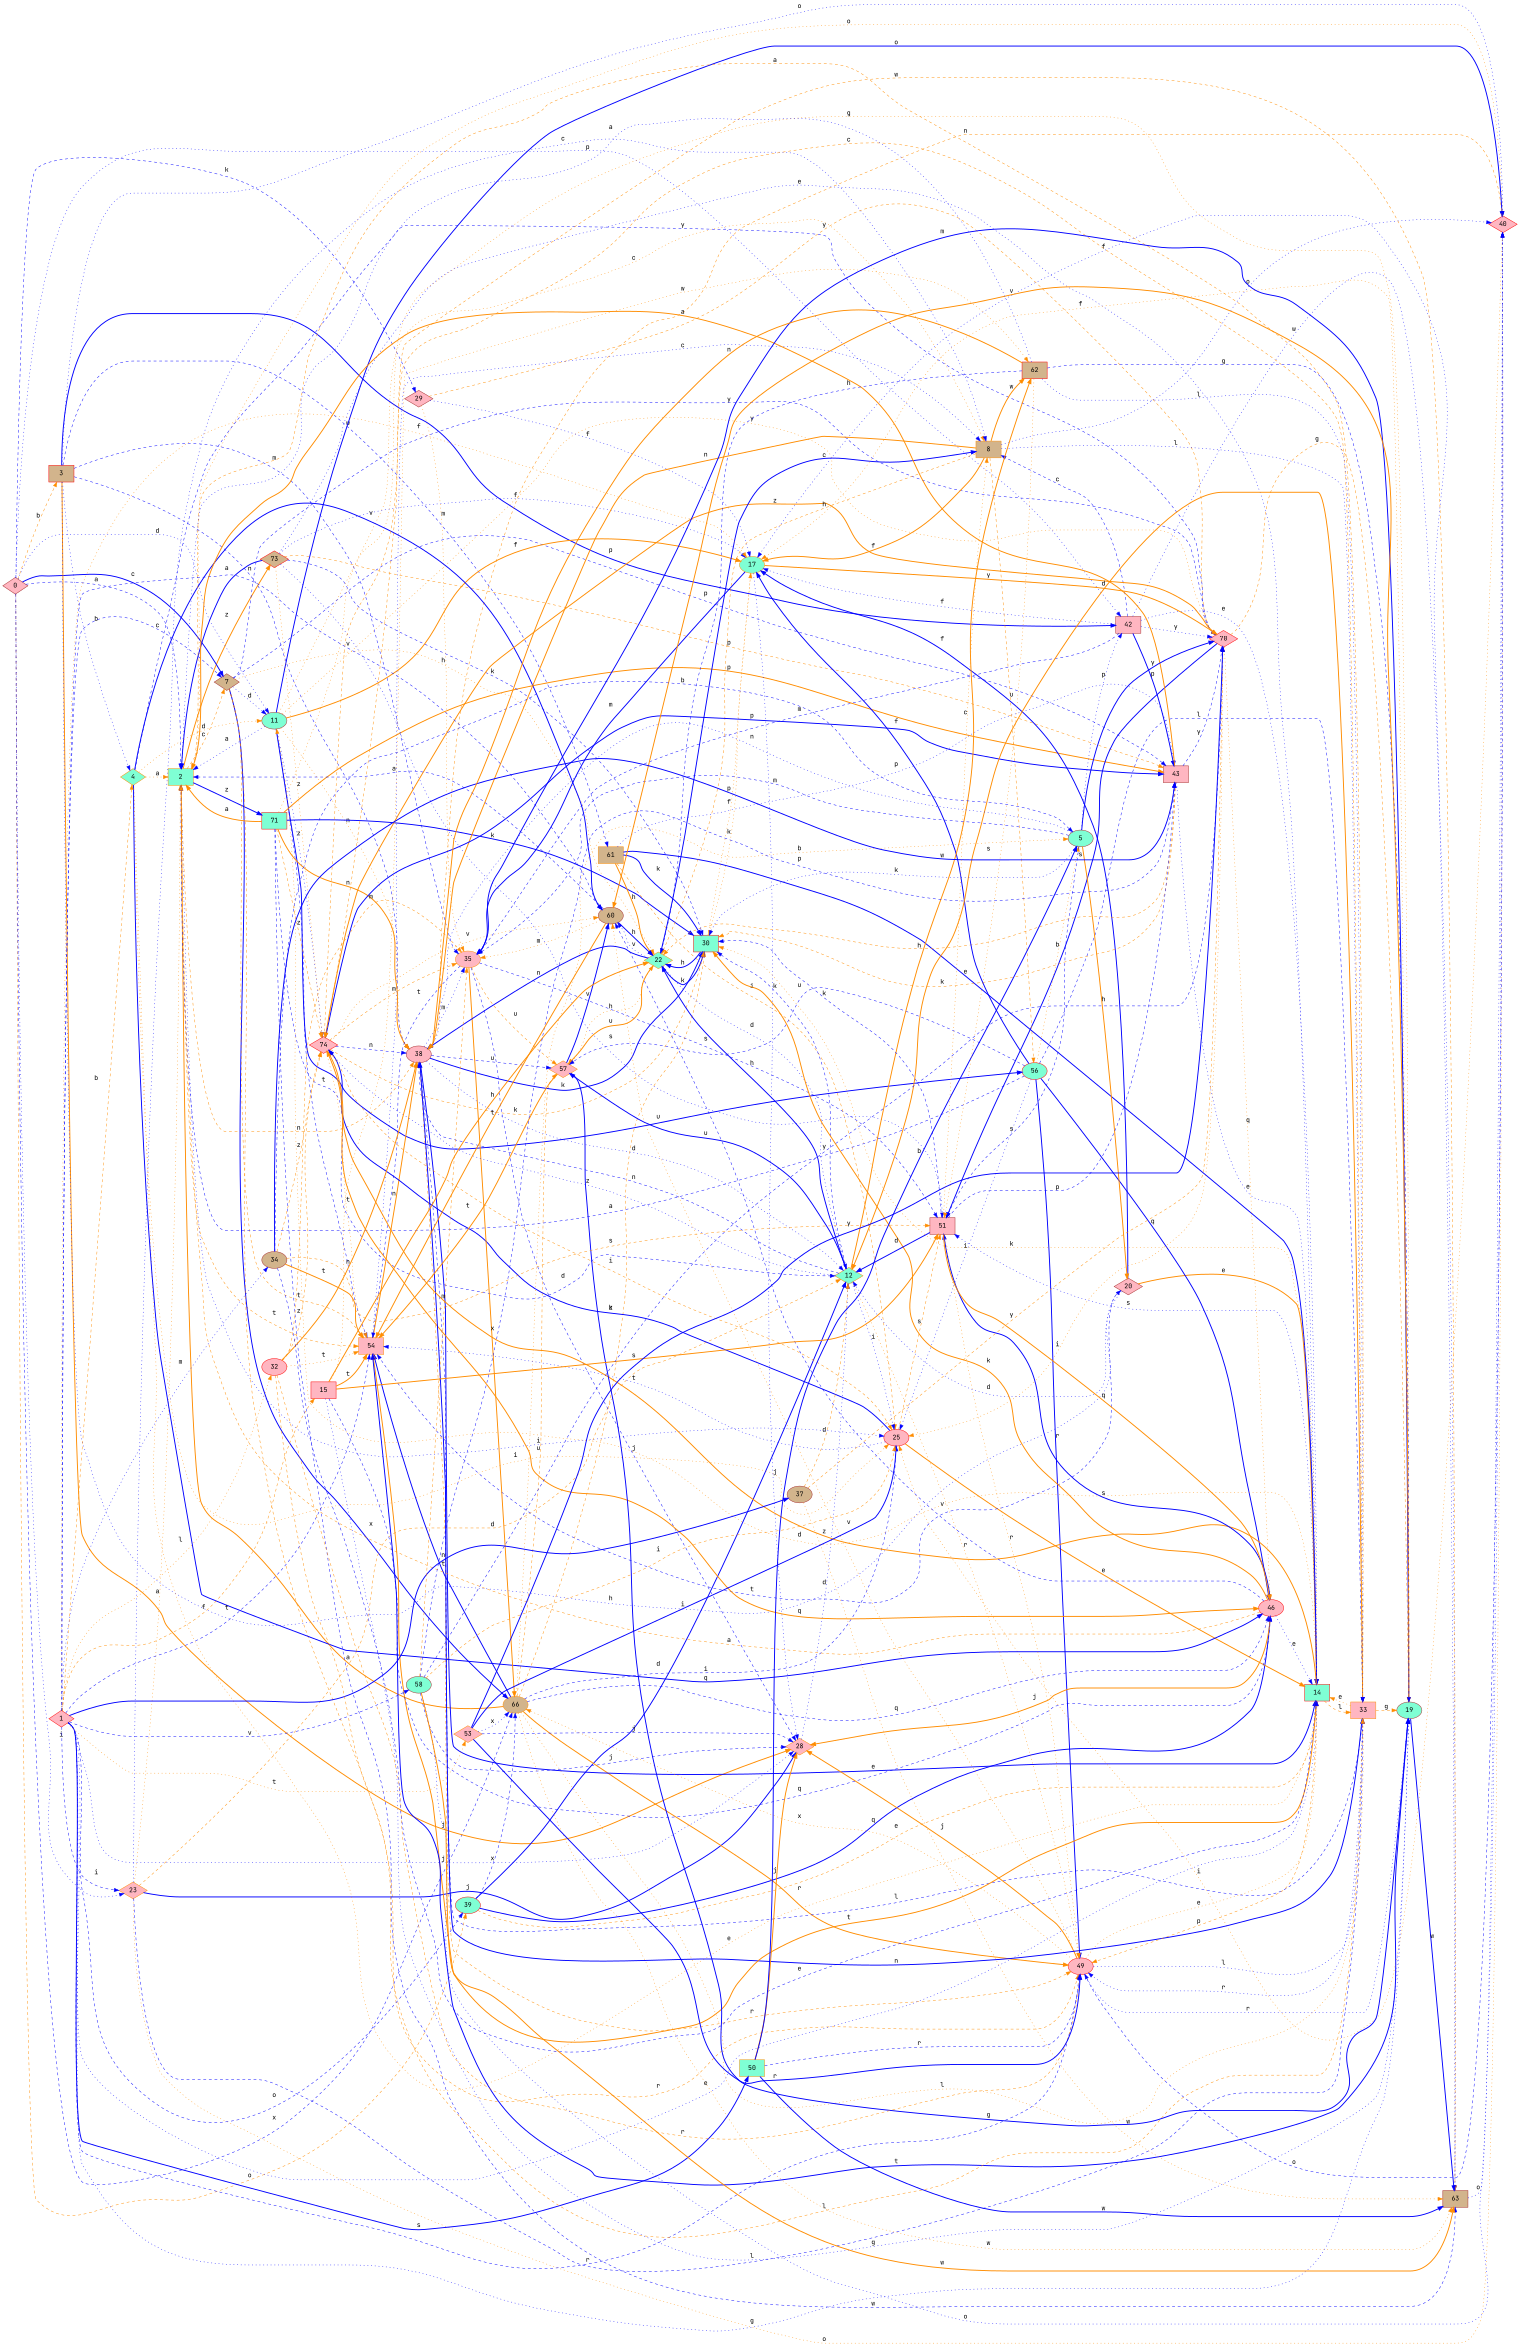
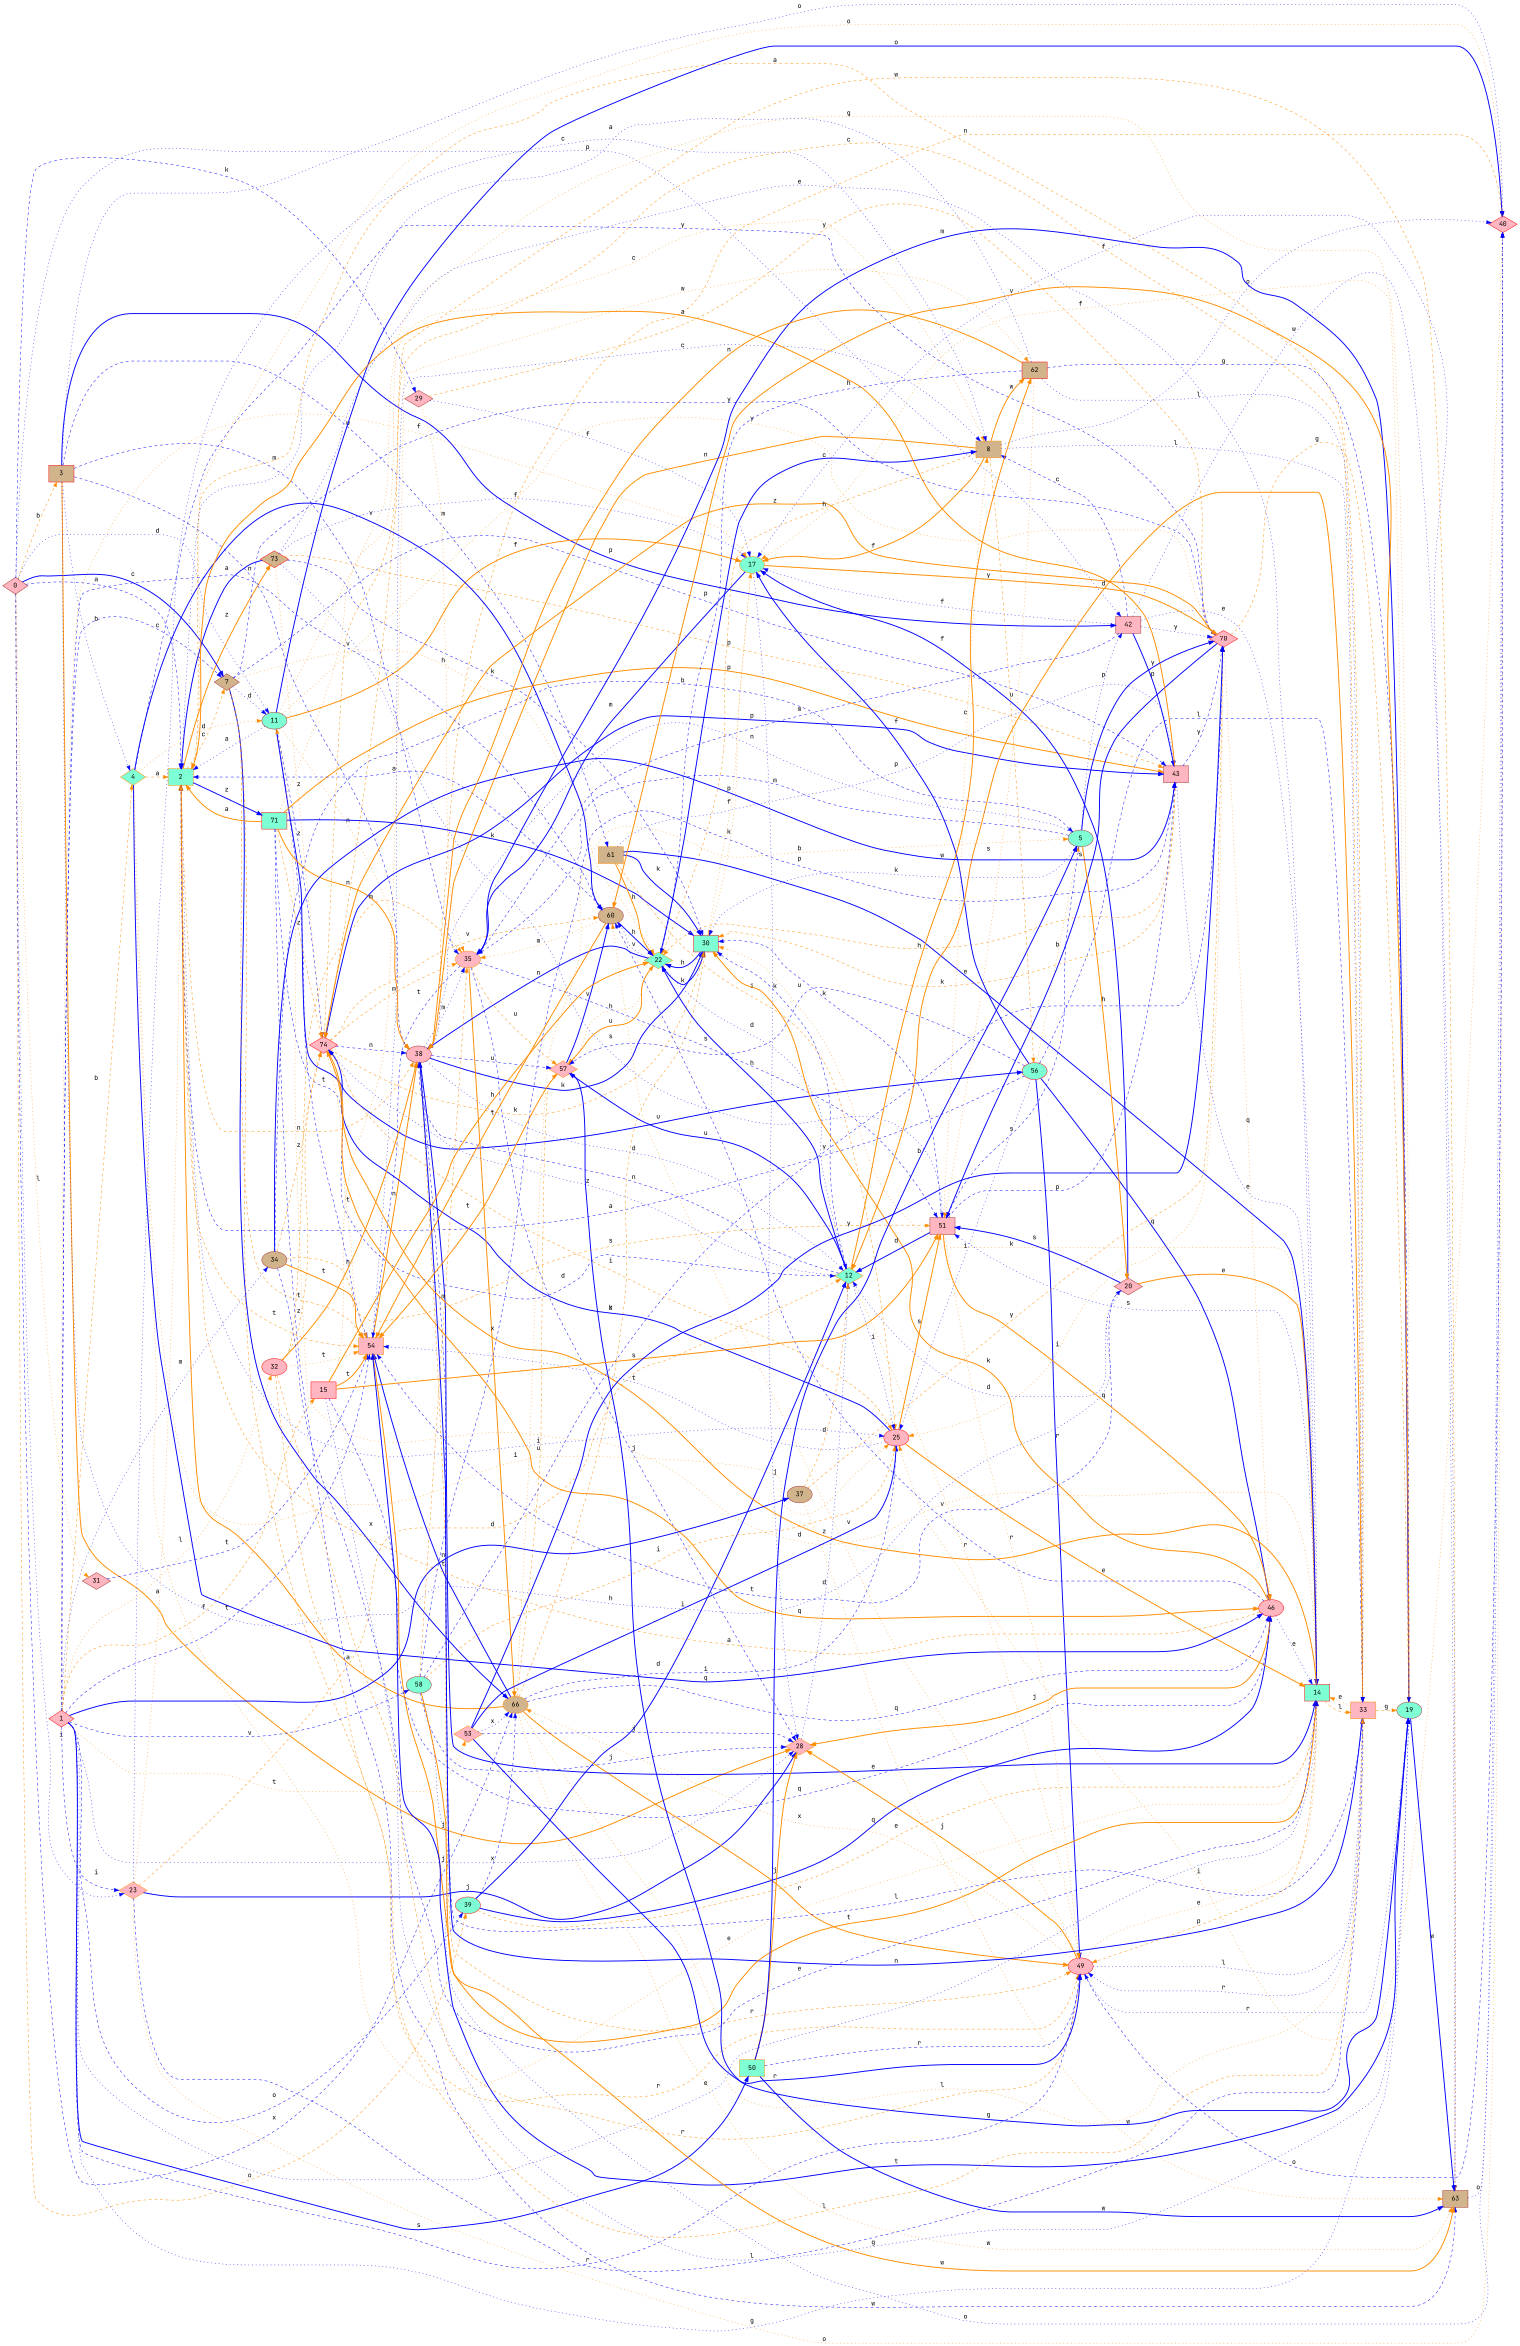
edge "4" -> "2": style dotted -> dashed
edge "11" -> "74": style dotted -> dashed
edge "74" -> "60": style dotted -> dashed
edge "25" -> "51": style dashed -> bold
edge "46" -> "51": now "20" -> "51"
node "31": added
